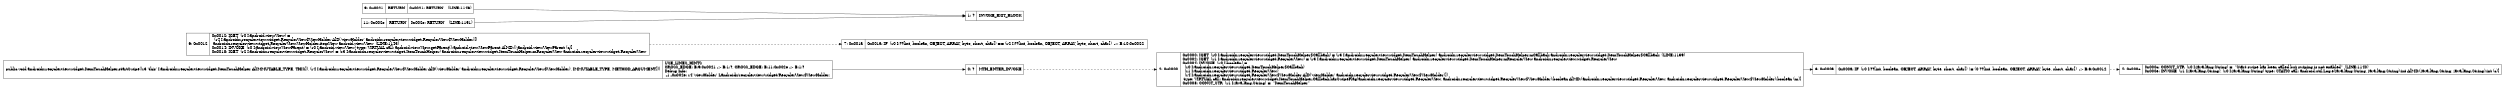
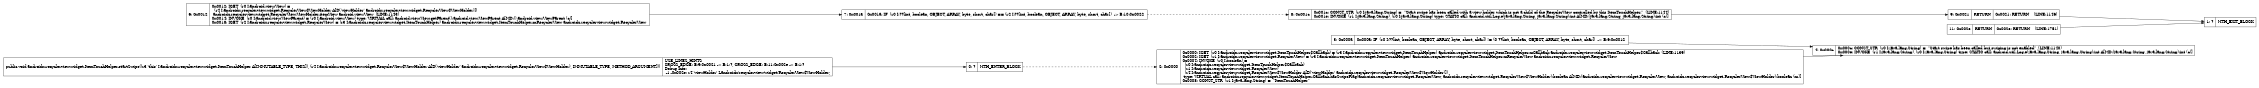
node "8: 0x001c": added
node "1: ?": text "INVOKE_EXIT_BLOCK" -> "MTH_EXIT_BLOCK"
node "11: 0x002e": text "0x002e: RETURN    (LINE:1151)" -> "0x002e: RETURN    (LINE:1751)"
edge "6: 0x0012" -> "7: 0x001a": style dashed -> solid
node "0: ?": text "MTH_ENTER_INVOKE" -> "MTH_ENTER_BLOCK"
edge "2: 0x0000" -> "3: 0x000a": now "2: 0x0000" -> "4: 0x000c"
edge "3: 0x000a" -> "4: 0x000c": style dashed -> solid
